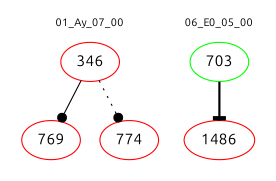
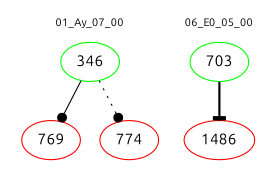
node "346": color red -> green
